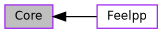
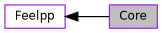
edge "Feelpp" -> "Core": reversed
